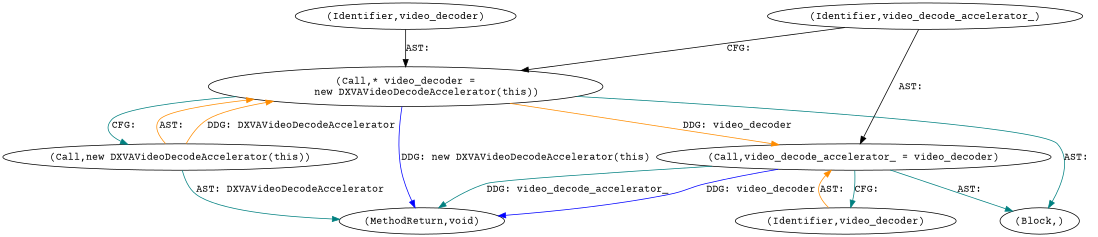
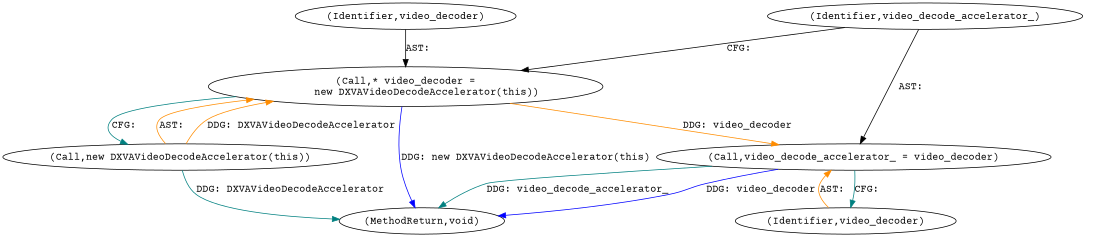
edge "(Call,new DXVAVideoDecodeAccelerator(this))" -> "(MethodReturn,void)": label "AST: DXVAVideoDecodeAccelerator" -> "DDG: DXVAVideoDecodeAccelerator"
node "(Block,)": removed
